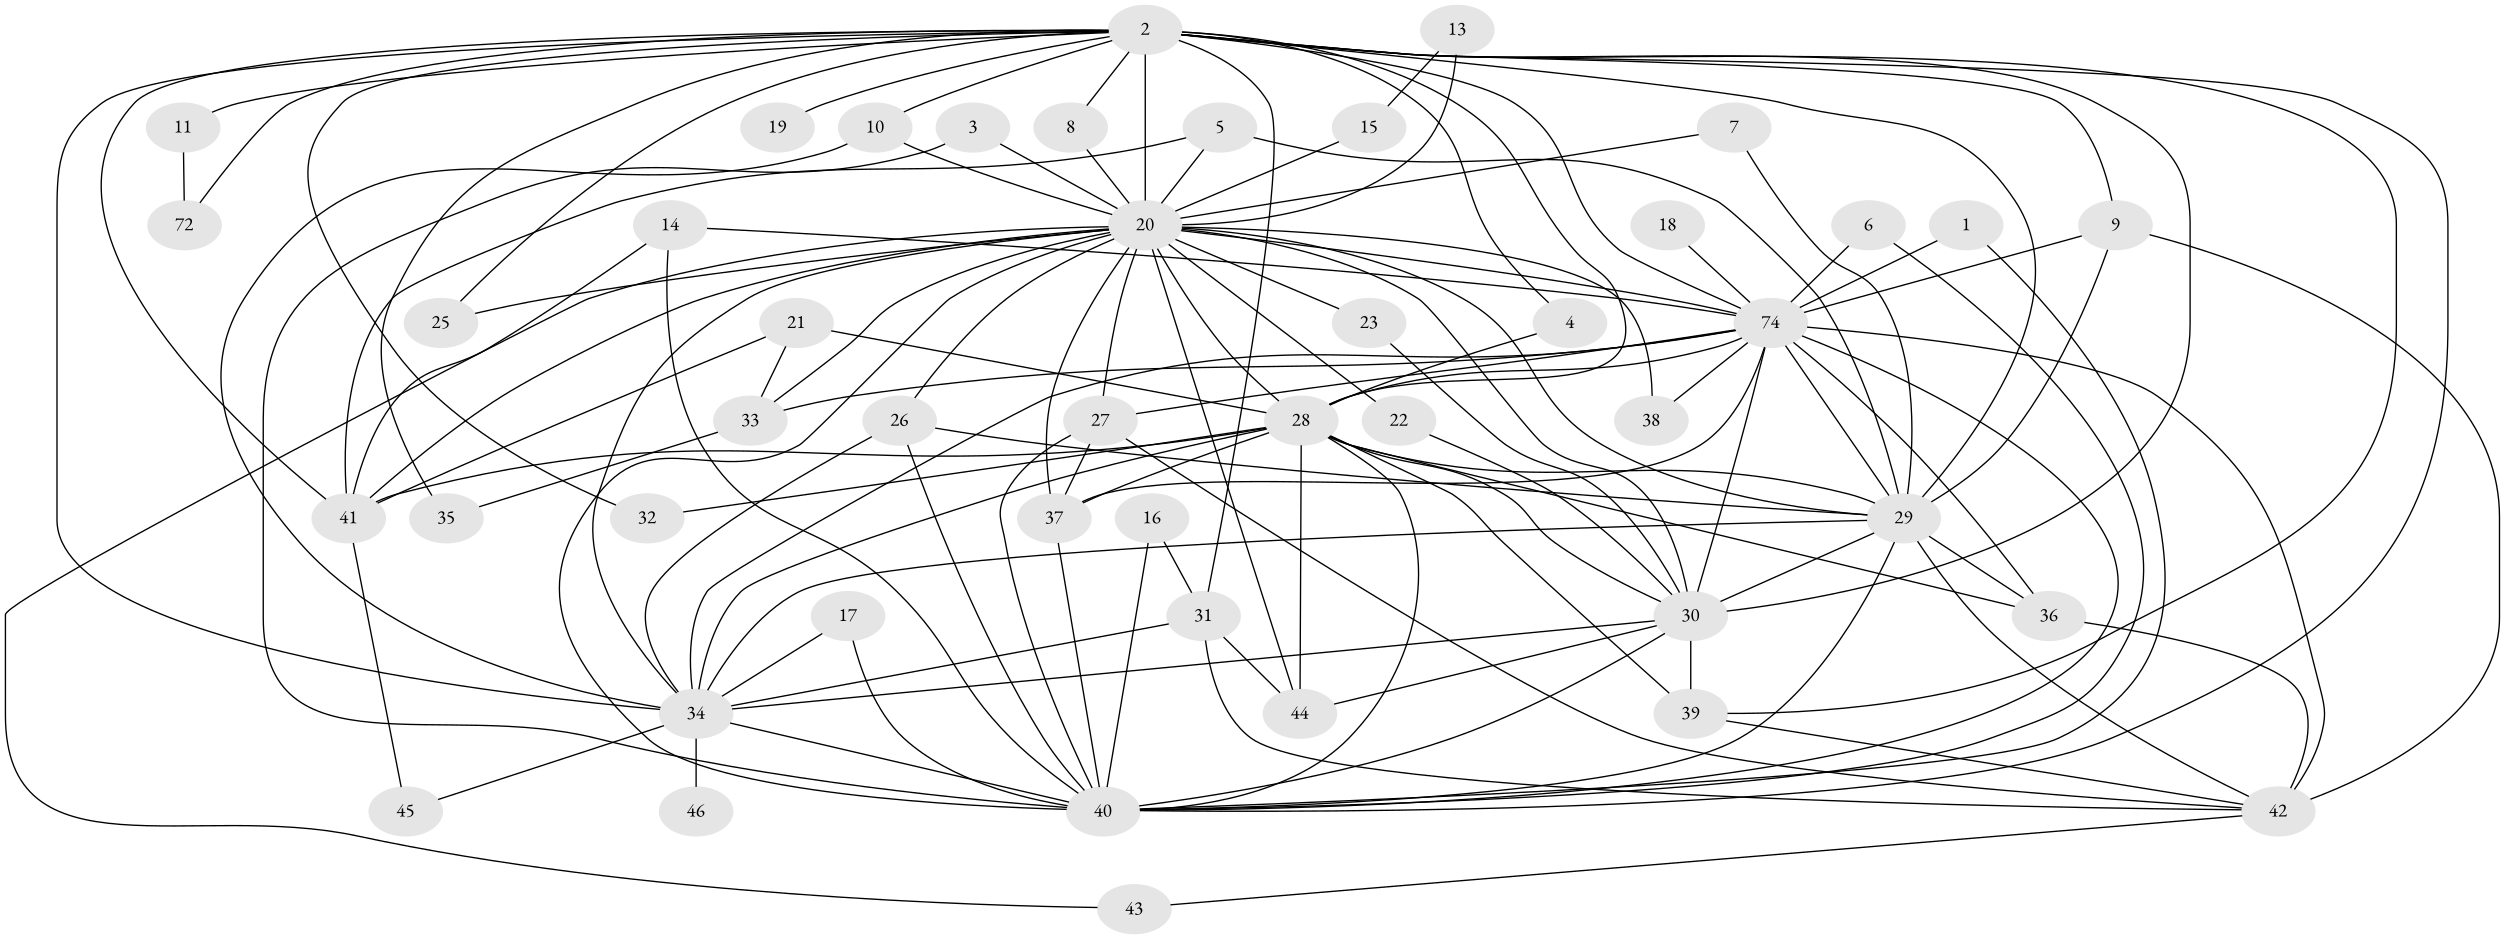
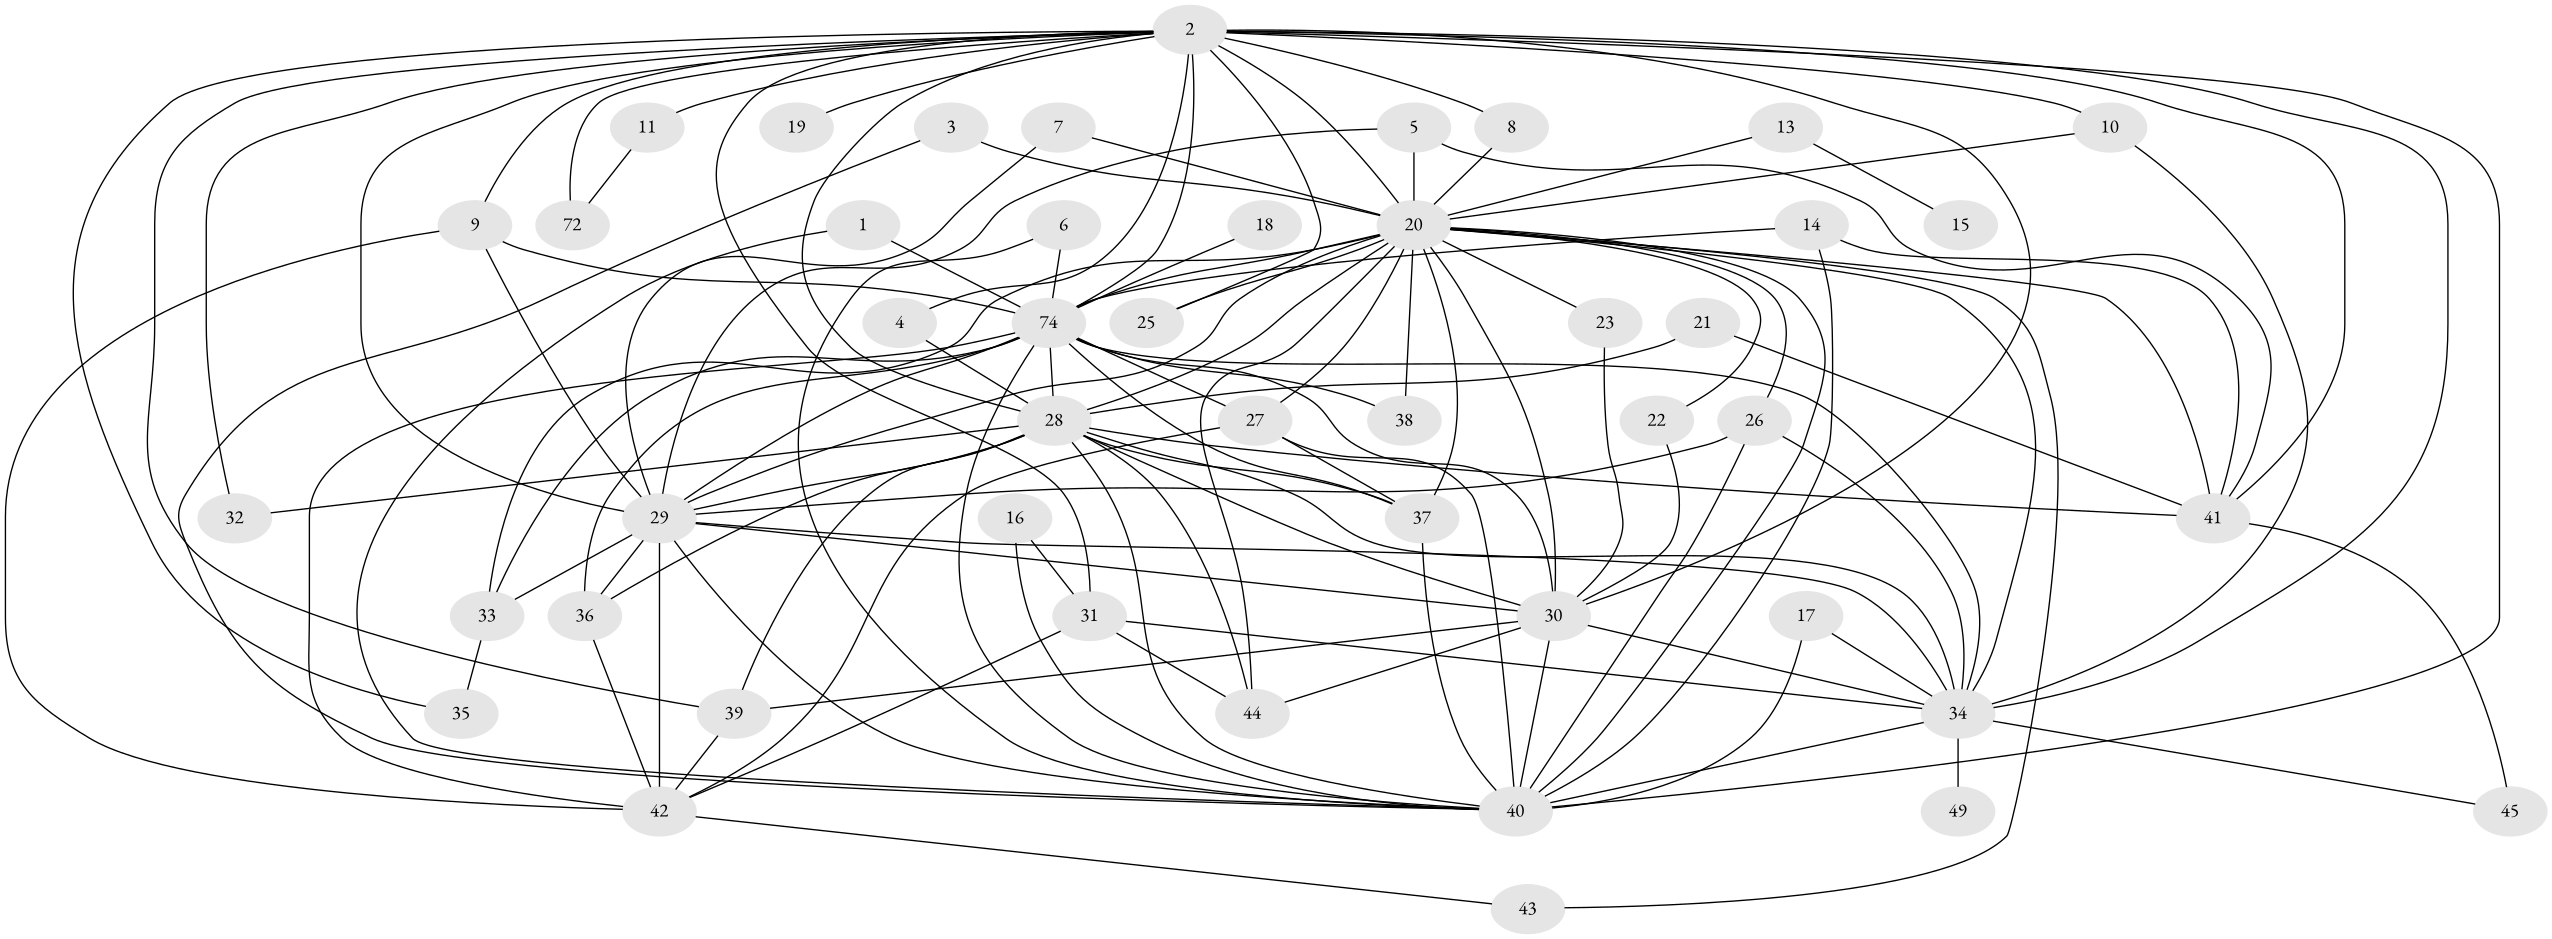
edge "15" -- "20": removed
edge "21" -- "33": now "29" -- "33"
node "46": label "46" -> "49"
